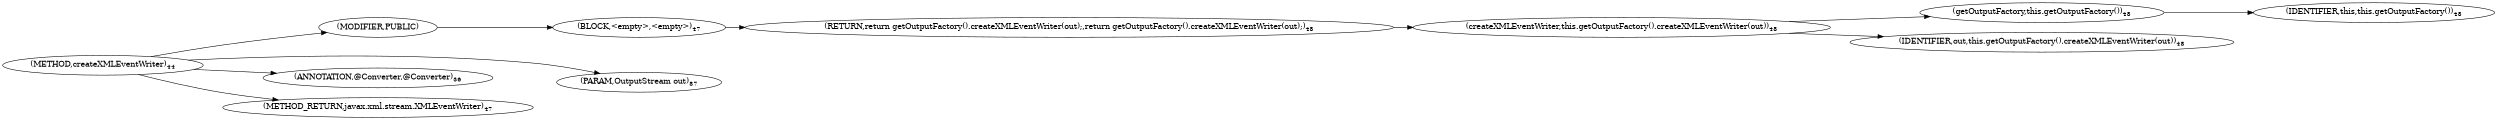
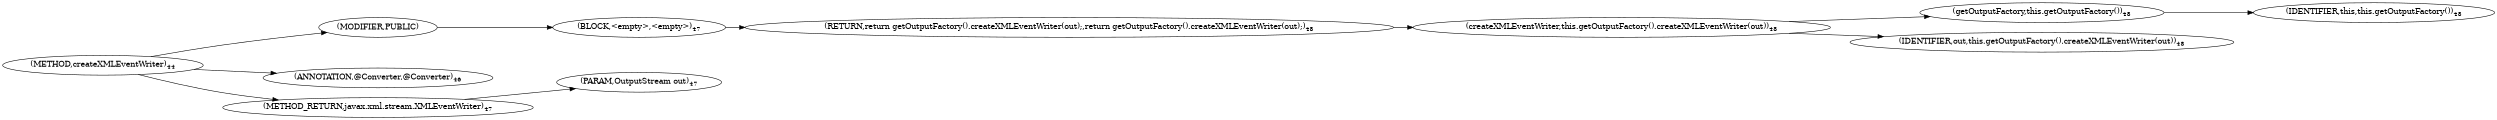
edge "(METHOD,createXMLEventWriter)" -> "(PARAM,OutputStream out)": now "(METHOD_RETURN,javax.xml.stream.XMLEventWriter)" -> "(PARAM,OutputStream out)"
node "(ANNOTATION,@Converter,@Converter)": text "36" -> "46"
node "(PARAM,OutputStream out)": text "87" -> "47"
